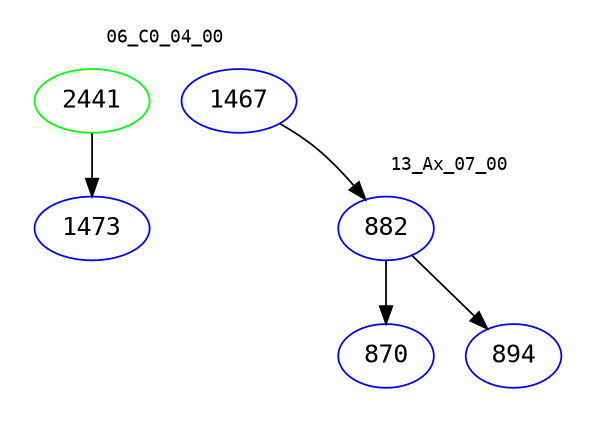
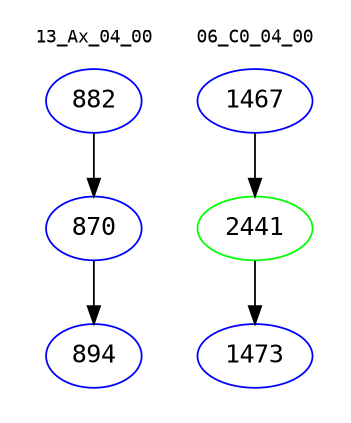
edge "1467" -> "882": now "1467" -> "2441"
cluster "13_Ax_07_00": label "13_Ax_07_00" -> "13_Ax_04_00"
edge "882" -> "894": now "870" -> "894"
